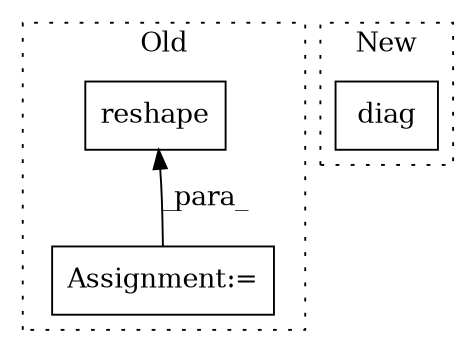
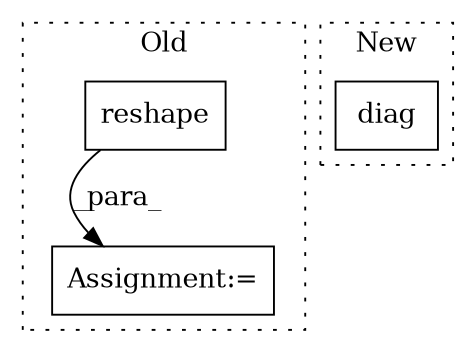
edge "Assignment:=" -> "reshape": reversed
